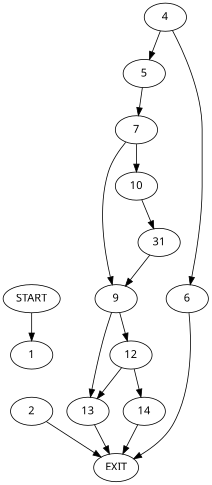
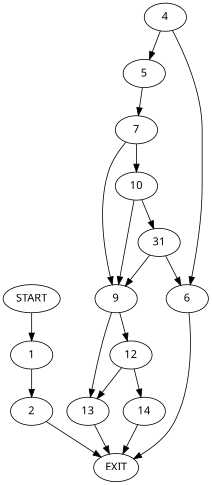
edge "10" -> "9": added
edge "31" -> "6": added
edge "1" -> "2": added
